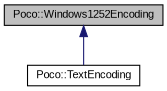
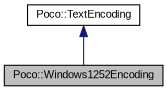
edge "Poco::TextEncoding" -> "Poco::Windows1252Encoding": reversed
